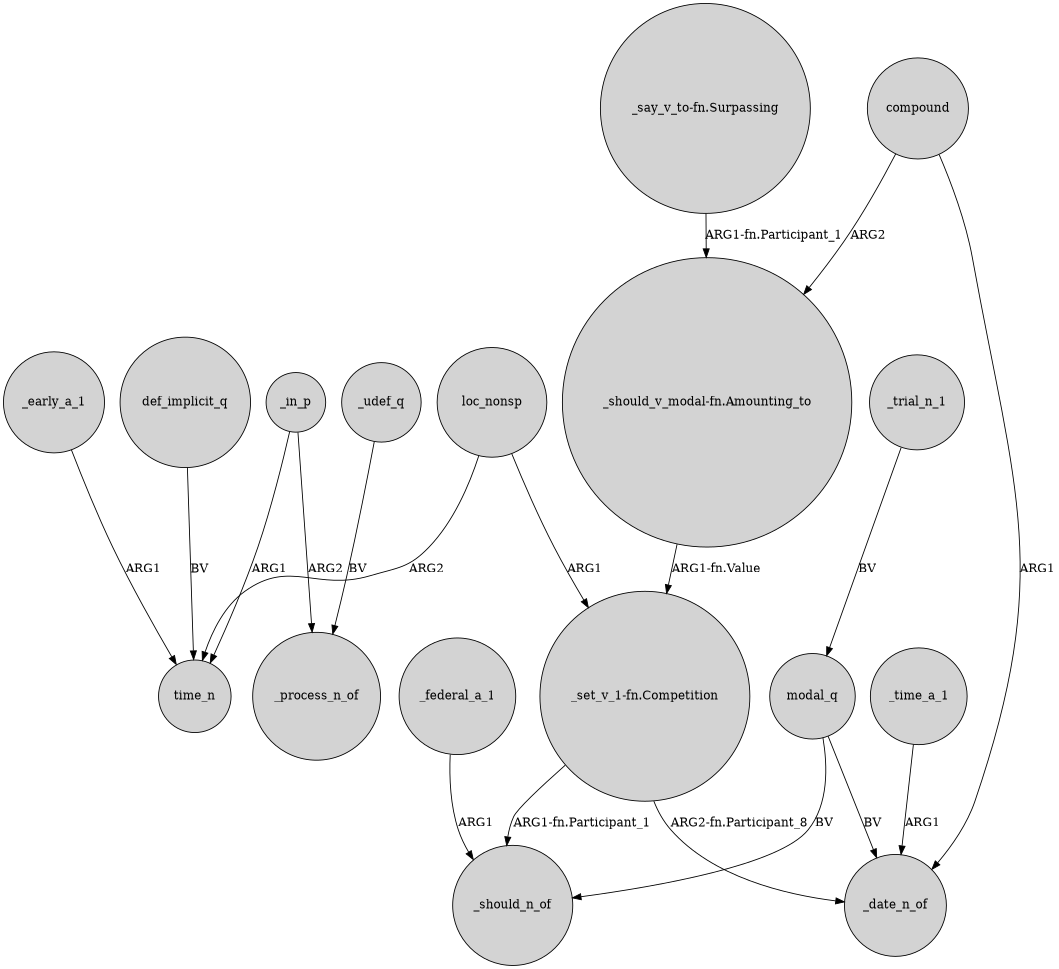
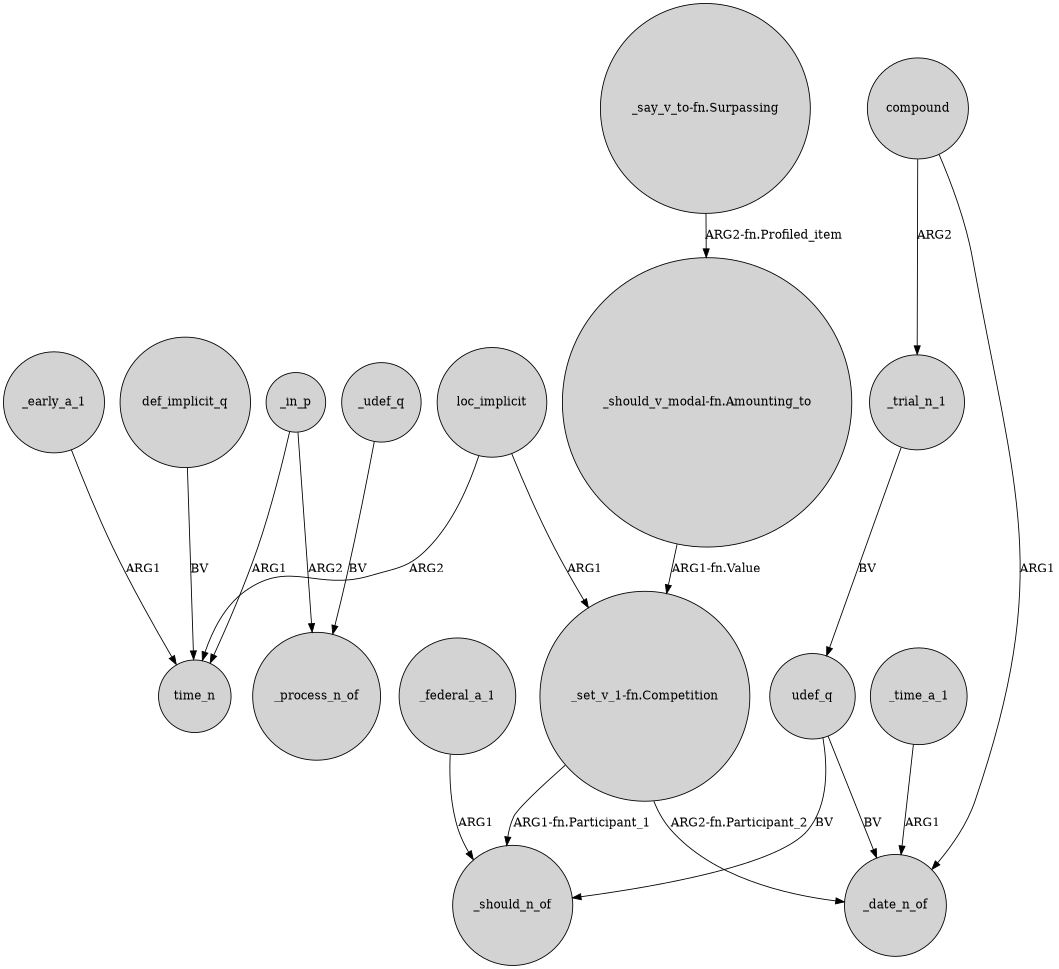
edge "compound" -> "_should_v_modal-fn.Amounting_to": now "compound" -> "_trial_n_1"
edge "_say_v_to-fn.Surpassing" -> "_should_v_modal-fn.Amounting_to": label "ARG1-fn.Participant_1" -> "ARG2-fn.Profiled_item"
node "loc_nonsp": label "loc_nonsp" -> "loc_implicit"
node "modal_q": label "modal_q" -> "udef_q"
edge "_set_v_1-fn.Competition" -> "_date_n_of": label "ARG2-fn.Participant_8" -> "ARG2-fn.Participant_2"
